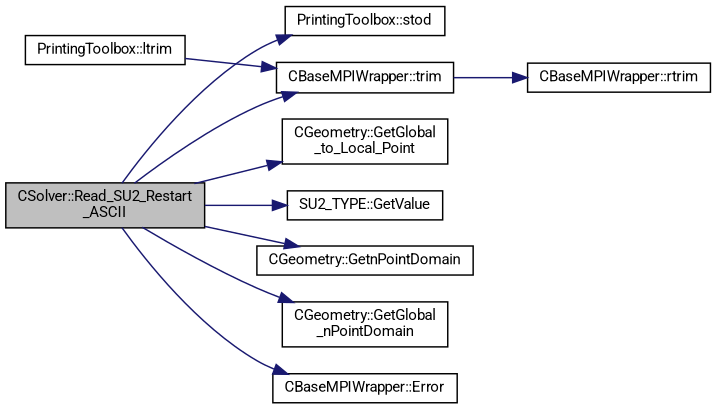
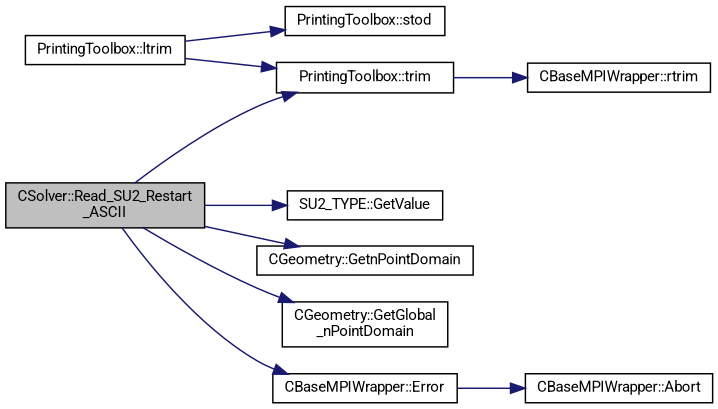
node "CBaseMPIWrapper::trim": label "CBaseMPIWrapper::trim" -> "PrintingToolbox::trim"
edge "CSolver::Read_SU2_Restart _ASCII" -> "PrintingToolbox::stod": now "PrintingToolbox::ltrim" -> "PrintingToolbox::stod"
node "CGeometry::GetGlobal _to_Local_Point": removed
node "CBaseMPIWrapper::Abort": added
